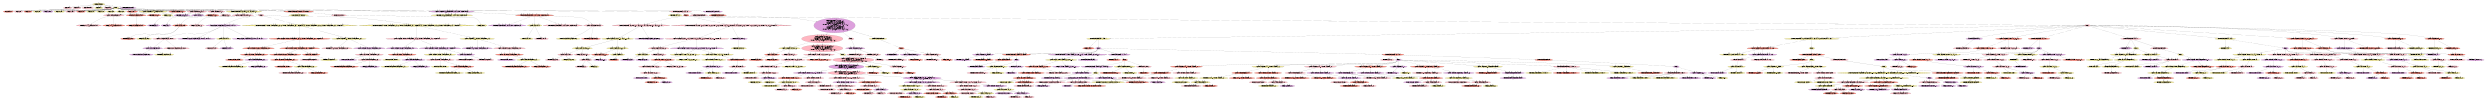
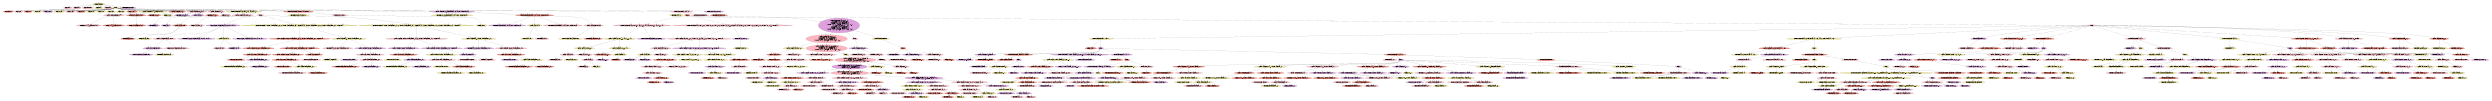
node "(DWORD,insert_error,if ( insert_error ))": label "(DWORD,insert_error,if ( insert_error ))" -> "(IDENTIFIER,insert_error,if ( insert_error ))"
node "(<operator>.indirection,*(_WORD *)(cache_tail + 36))": fillcolor salmon -> plum
